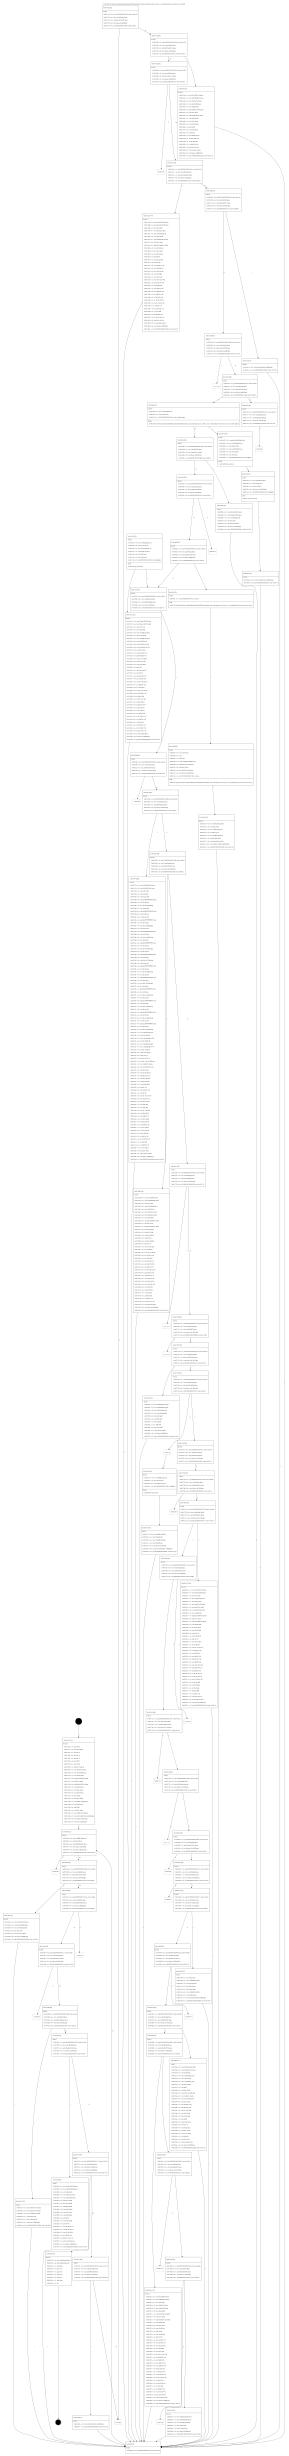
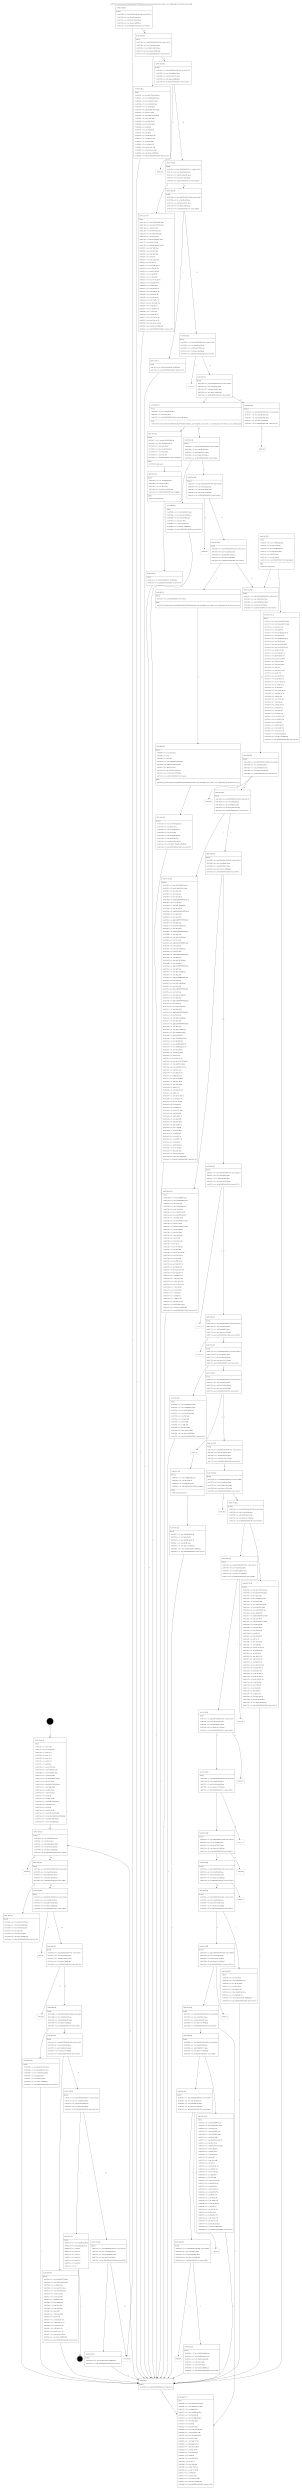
edge "0x401d66 [111]" -> "0x4026bf [5]": reversed
